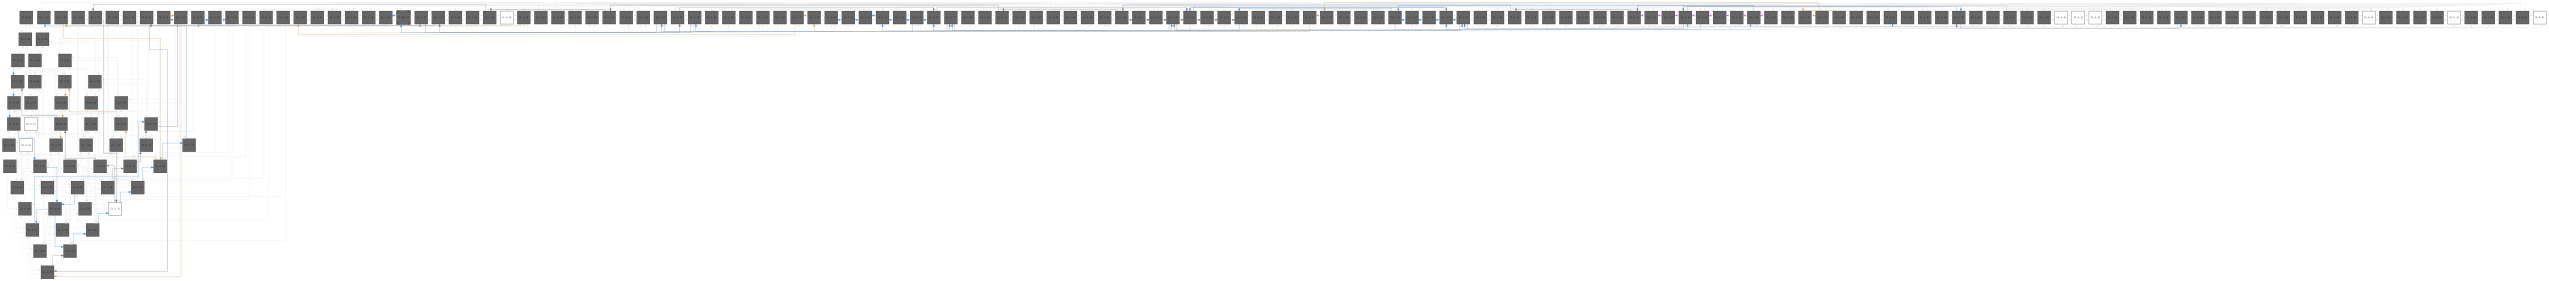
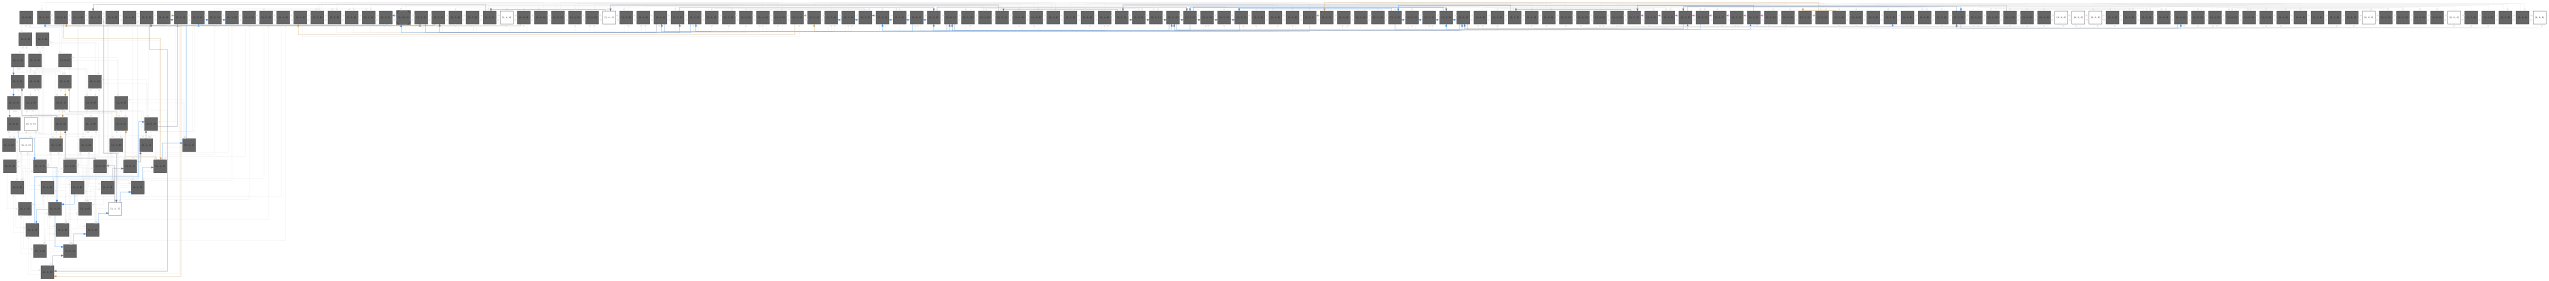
node "[1, 6, 1]": fillcolor #666666 -> #ffffff
